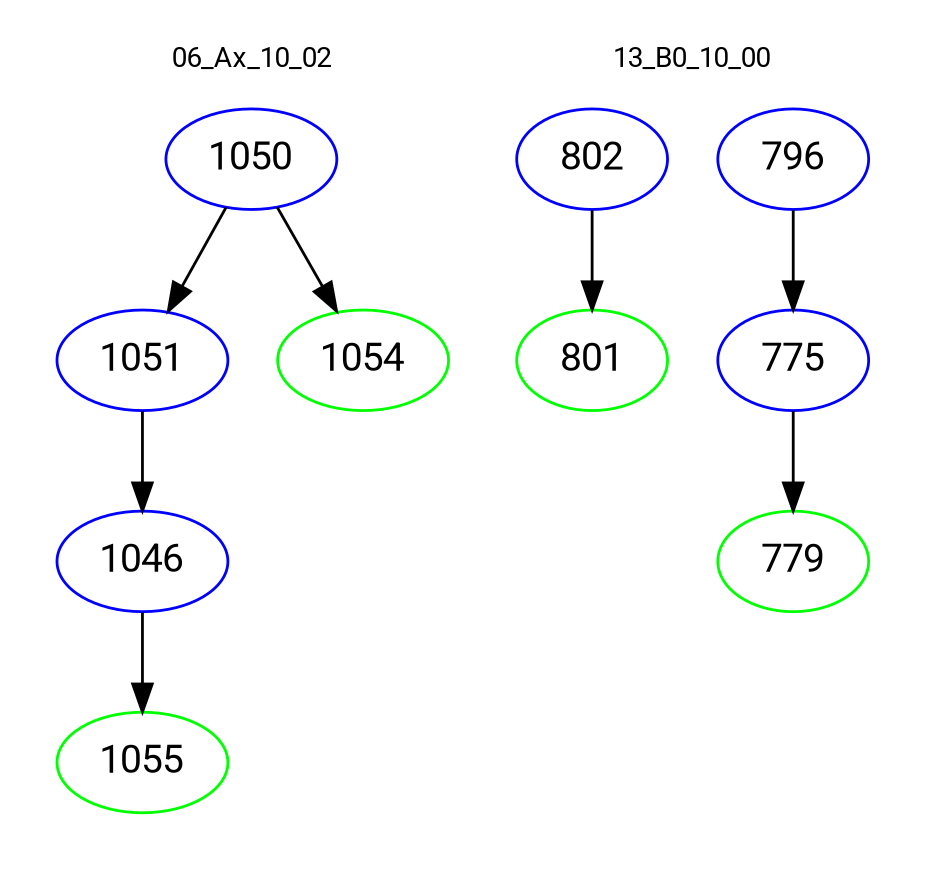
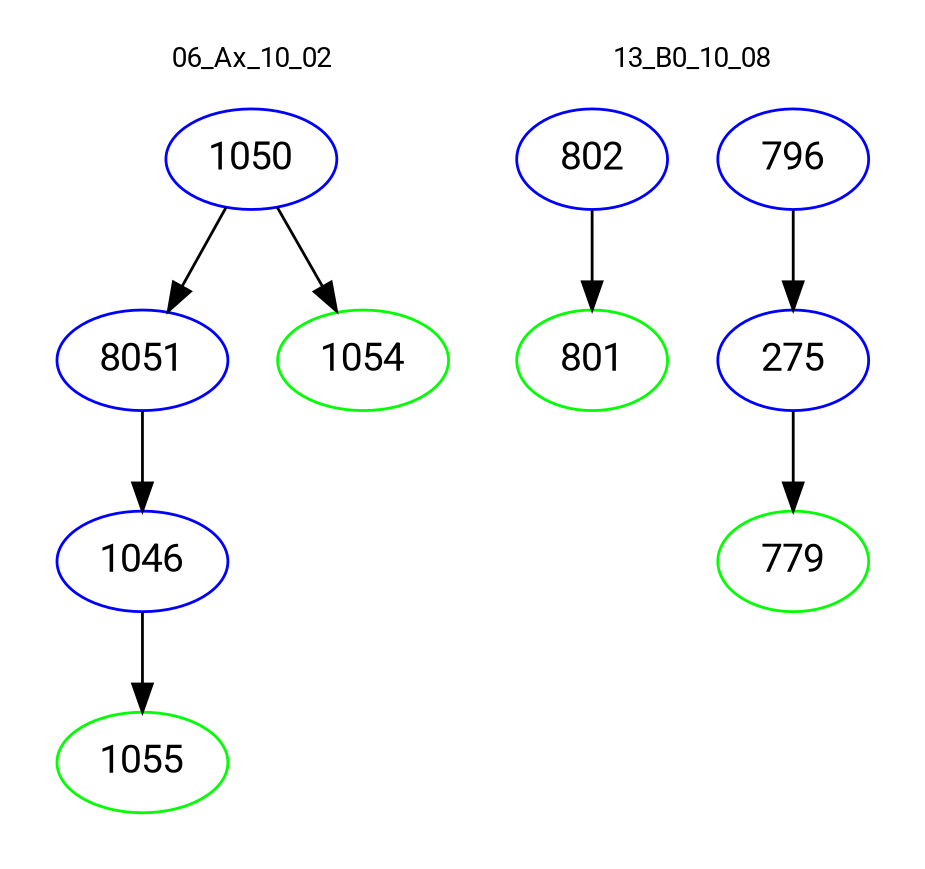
cluster "13_B0_10_00": label "13_B0_10_00" -> "13_B0_10_08"
node "1051": label "1051" -> "8051"
node "775": label "775" -> "275"
